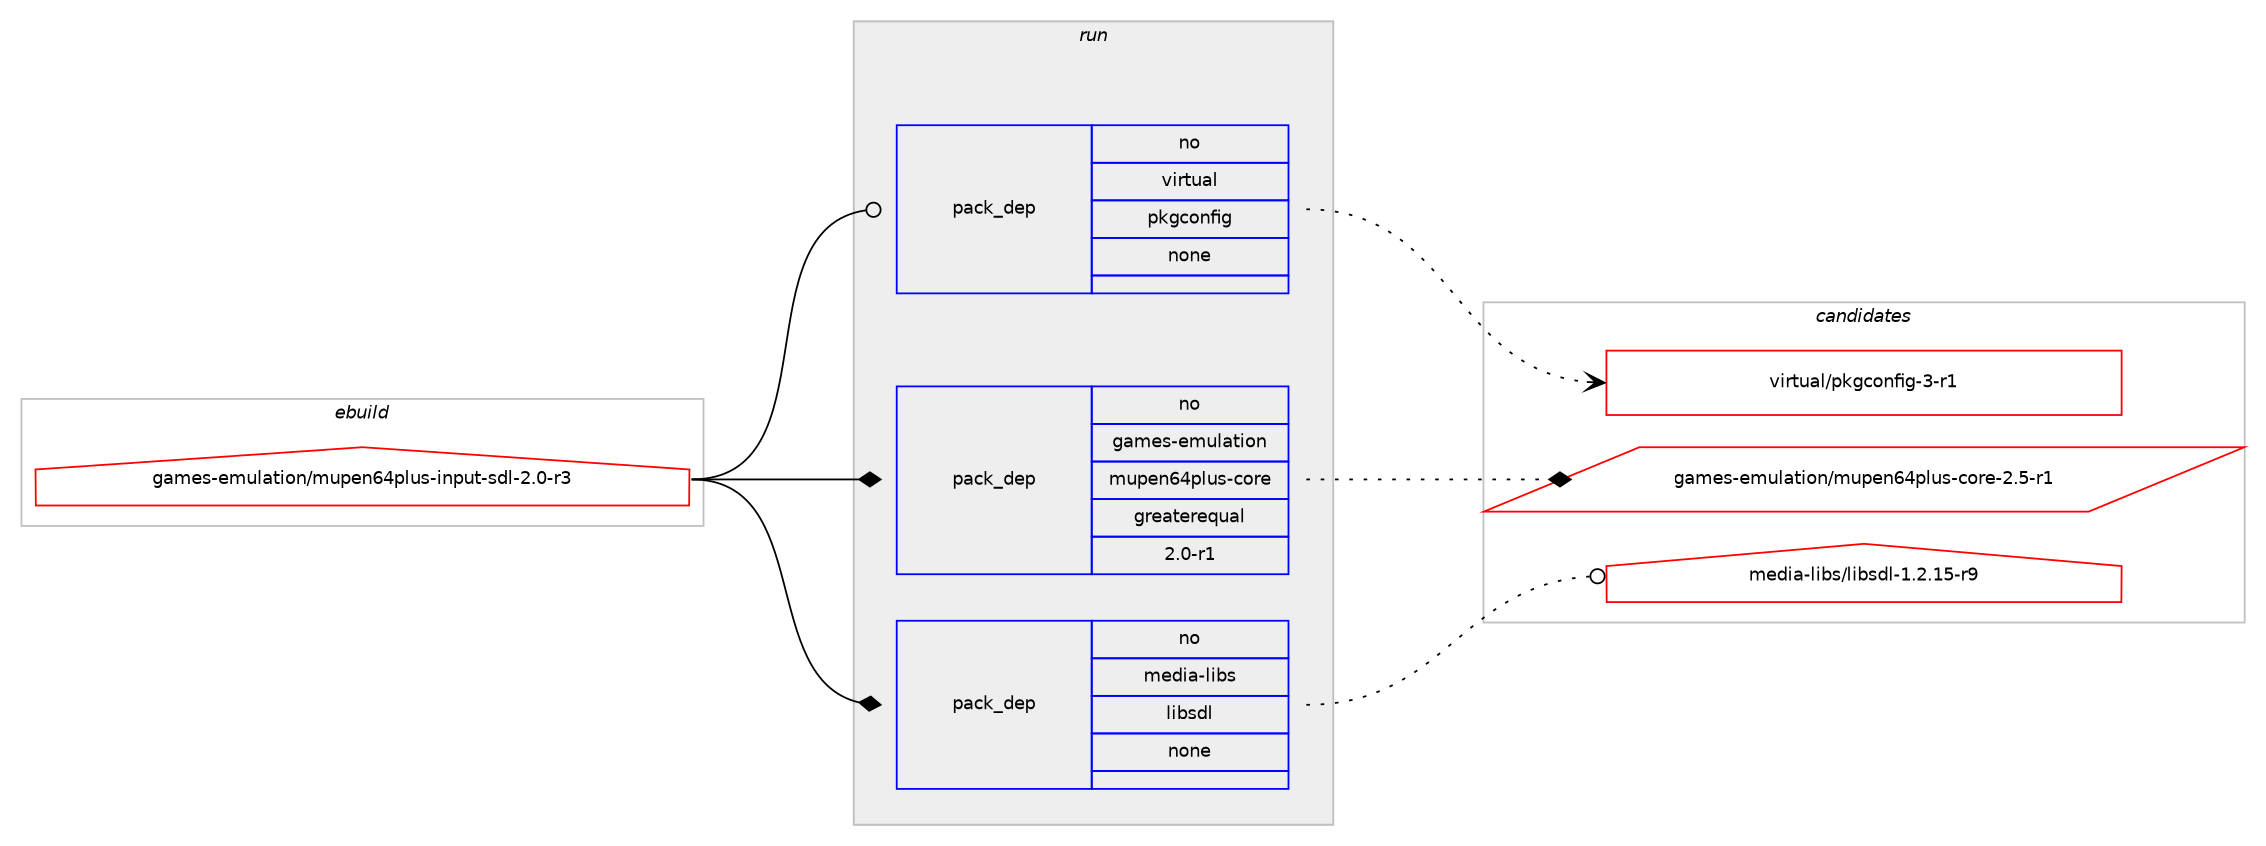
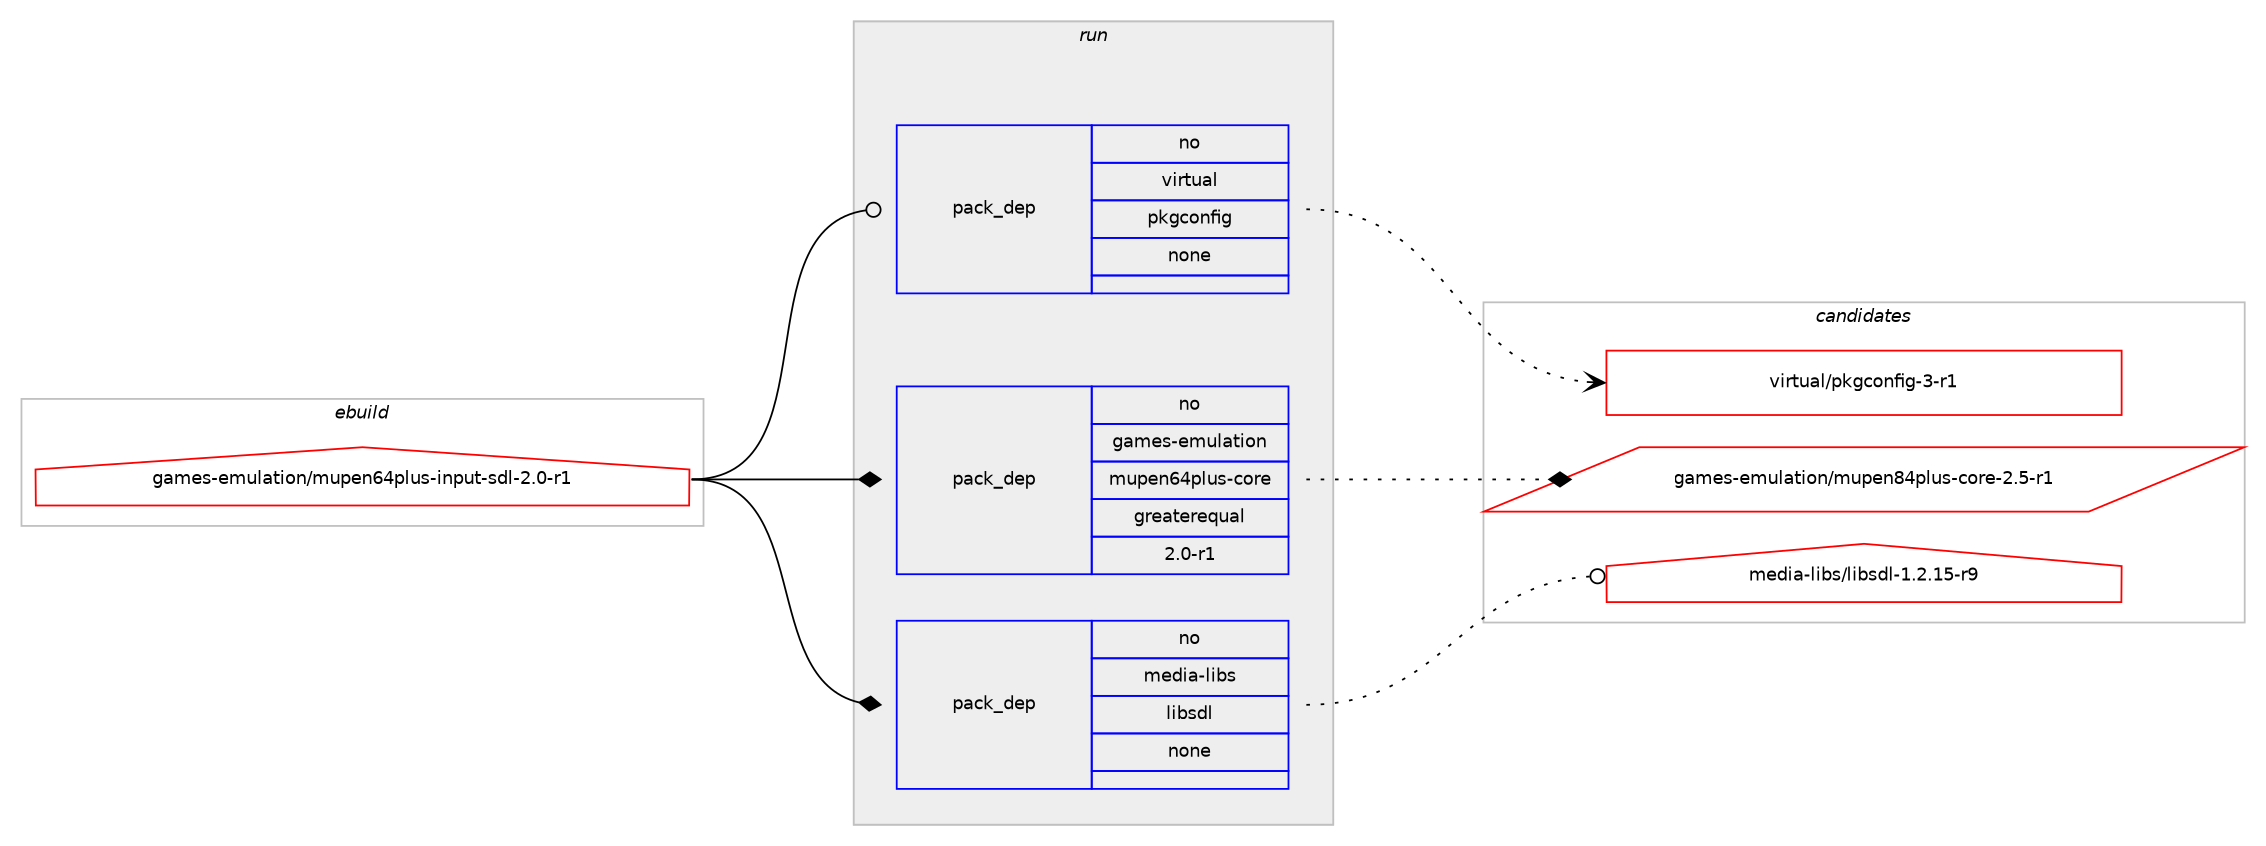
node "games-emulation/mupen64plus-input-sdl-2.0-r3": label "games-emulation/mupen64plus-input-sdl-2.0-r3" -> "games-emulation/mupen64plus-input-sdl-2.0-r1"
node "games-emulation/mupen64plus-core-2.5-r1": label "games-emulation/mupen64plus-core-2.5-r1" -> "games-emulation/mupen84plus-core-2.5-r1"
